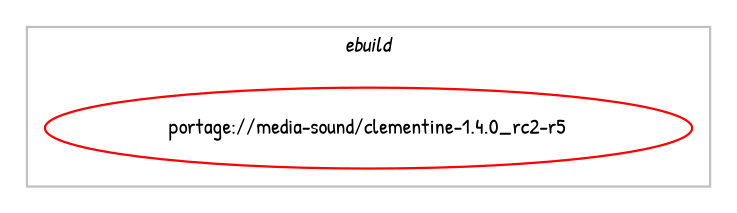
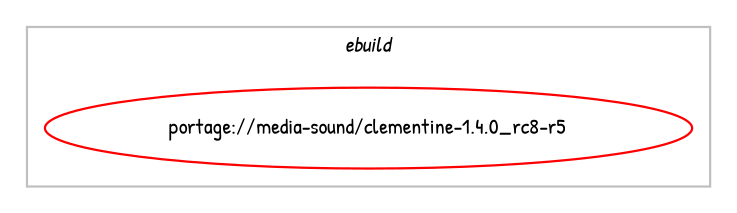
node "portage://media-sound/clementine-1.4.0_rc2-r5": label "portage://media-sound/clementine-1.4.0_rc2-r5" -> "portage://media-sound/clementine-1.4.0_rc8-r5"
